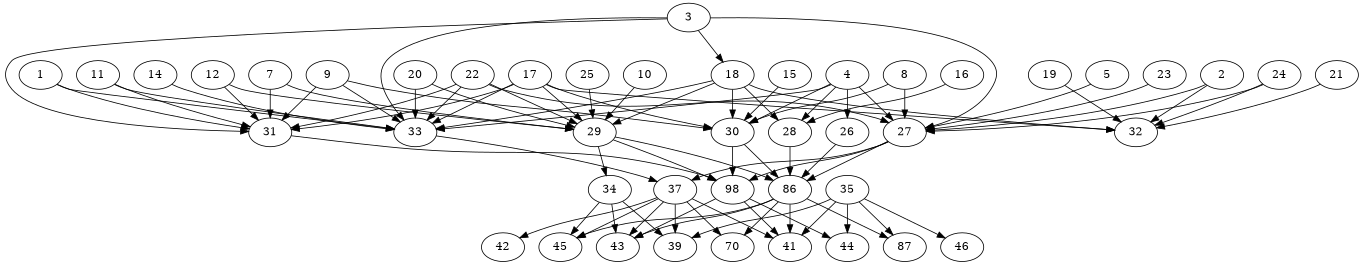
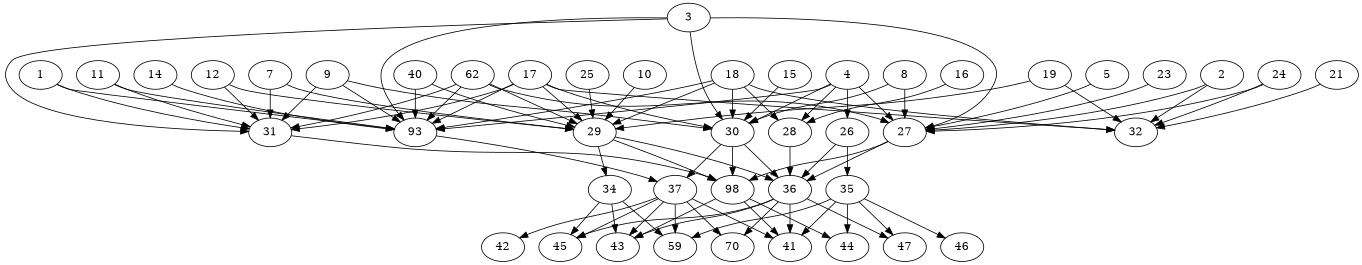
edge "3" -> "18": now "3" -> "30"
node "20": label "20" -> "40"
node "22": label "22" -> "62"
edge "19" -> "29": added
node "33": label "33" -> "93"
edge "26" -> "35": added
edge "27" -> "37": now "30" -> "37"
node "86": label "86" -> "36"
node "39": label "39" -> "59"
node "87": label "87" -> "47"
